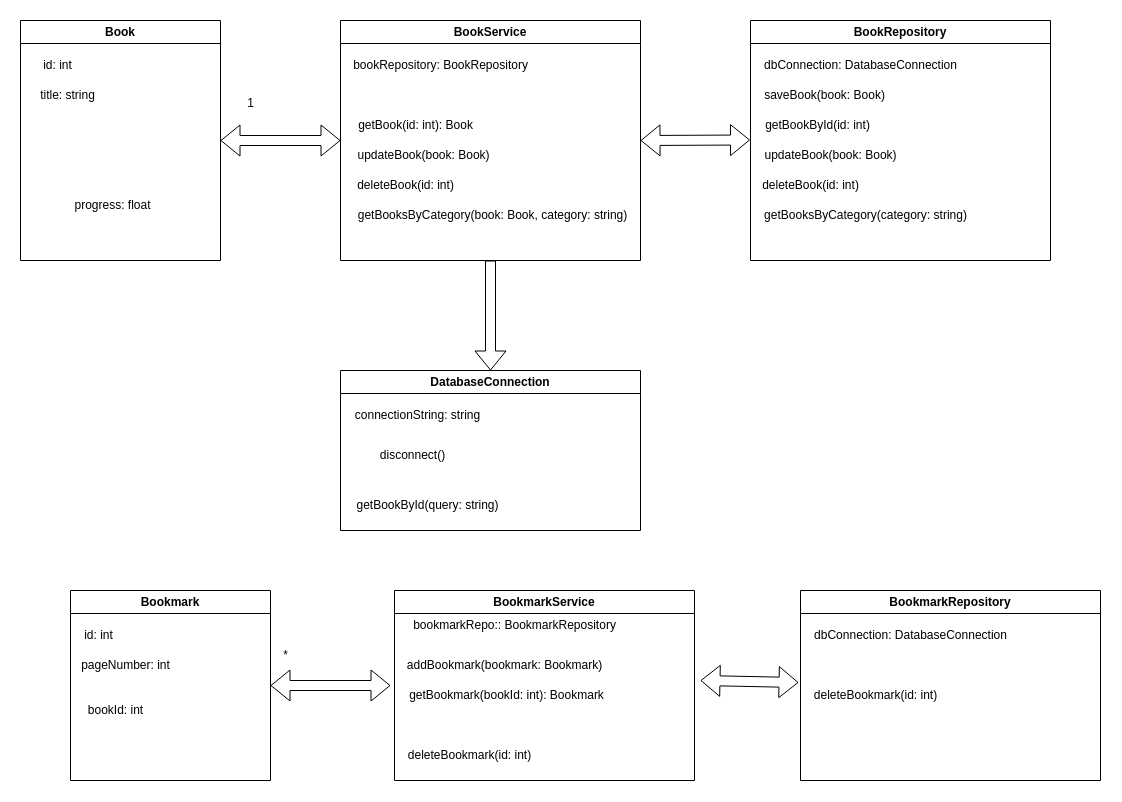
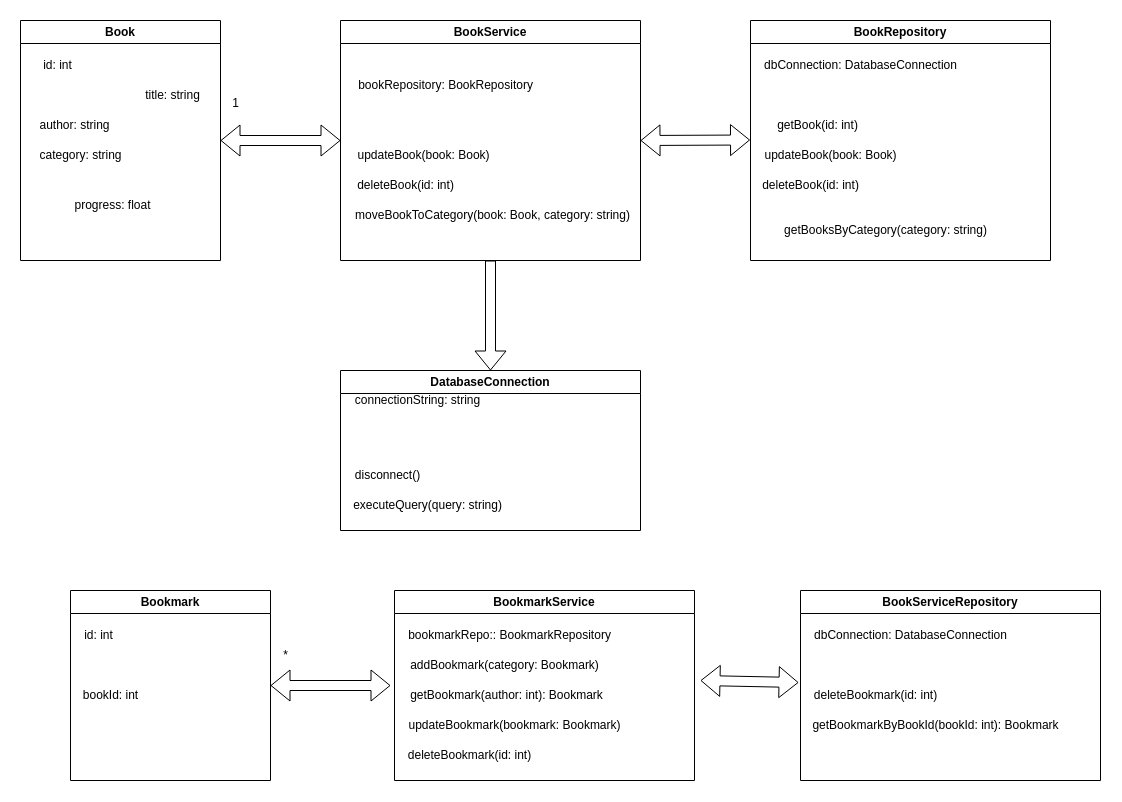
node "bookRepository: BookRepository": moved (441, 66) -> (446, 86)
node "title: string": moved (68, 96) -> (173, 96)
node "saveBook(book: Book)": removed
node "1": moved (251, 104) -> (236, 104)
node "author: string": added
node "getBook(id: int): Book": removed
node "getBookById(id: int)": label "getBookById(id: int)" -> "getBook(id: int)"
node "category: string": added
node "getBooksByCategory(book: Book, category: string)": label "getBooksByCategory(book: Book, category: string)" -> "moveBookToCategory(book: Book, category: string)"
node "getBooksByCategory(category: string)": moved (866, 216) -> (886, 231)
node "connectionString: string": moved (418, 416) -> (418, 401)
node "disconnect()": moved (413, 456) -> (388, 476)
node "getBookById(query: string)": label "getBookById(query: string)" -> "executeQuery(query: string)"
node "BookmarkRepository": label "BookmarkRepository" -> "BookServiceRepository"
node "bookmarkRepo:: BookmarkRepository": moved (515, 626) -> (510, 636)
node "pageNumber: int": removed
node "addBookmark(bookmark: Bookmark)": label "addBookmark(bookmark: Bookmark)" -> "addBookmark(category: Bookmark)"
node "getBookmark(bookId: int): Bookmark": label "getBookmark(bookId: int): Bookmark" -> "getBookmark(author: int): Bookmark"
node "bookId: int": moved (116, 711) -> (111, 696)
node "updateBookmark(bookmark: Bookmark)": added
node "getBookmarkByBookId(bookId: int): Bookmark": added
